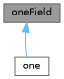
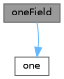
edge "one" -> "oneField": reversed
